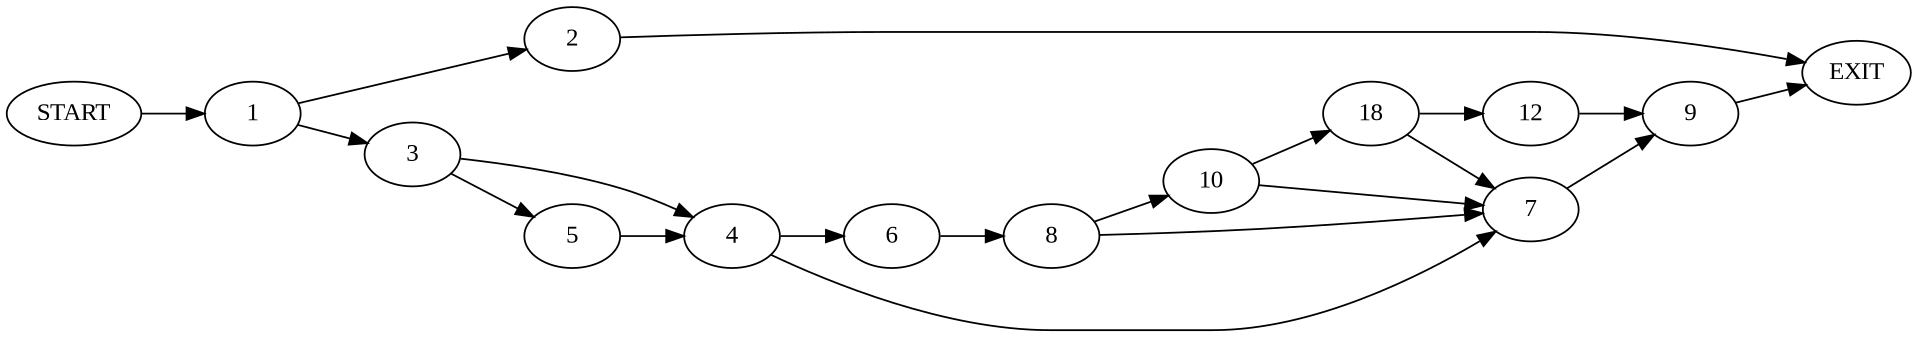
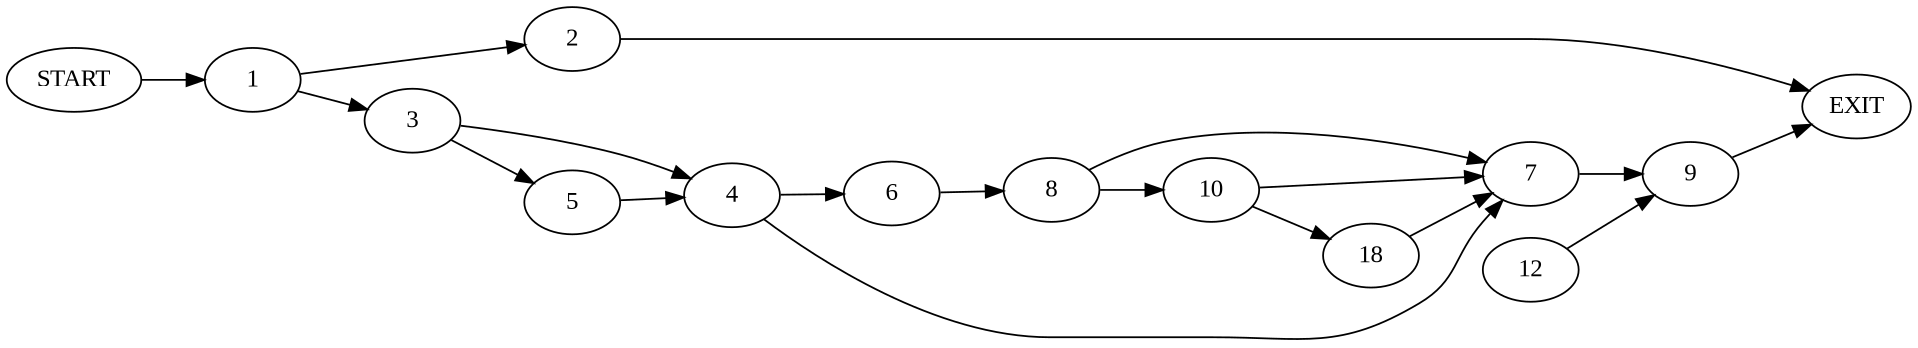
edge "18" -> "12": removed
